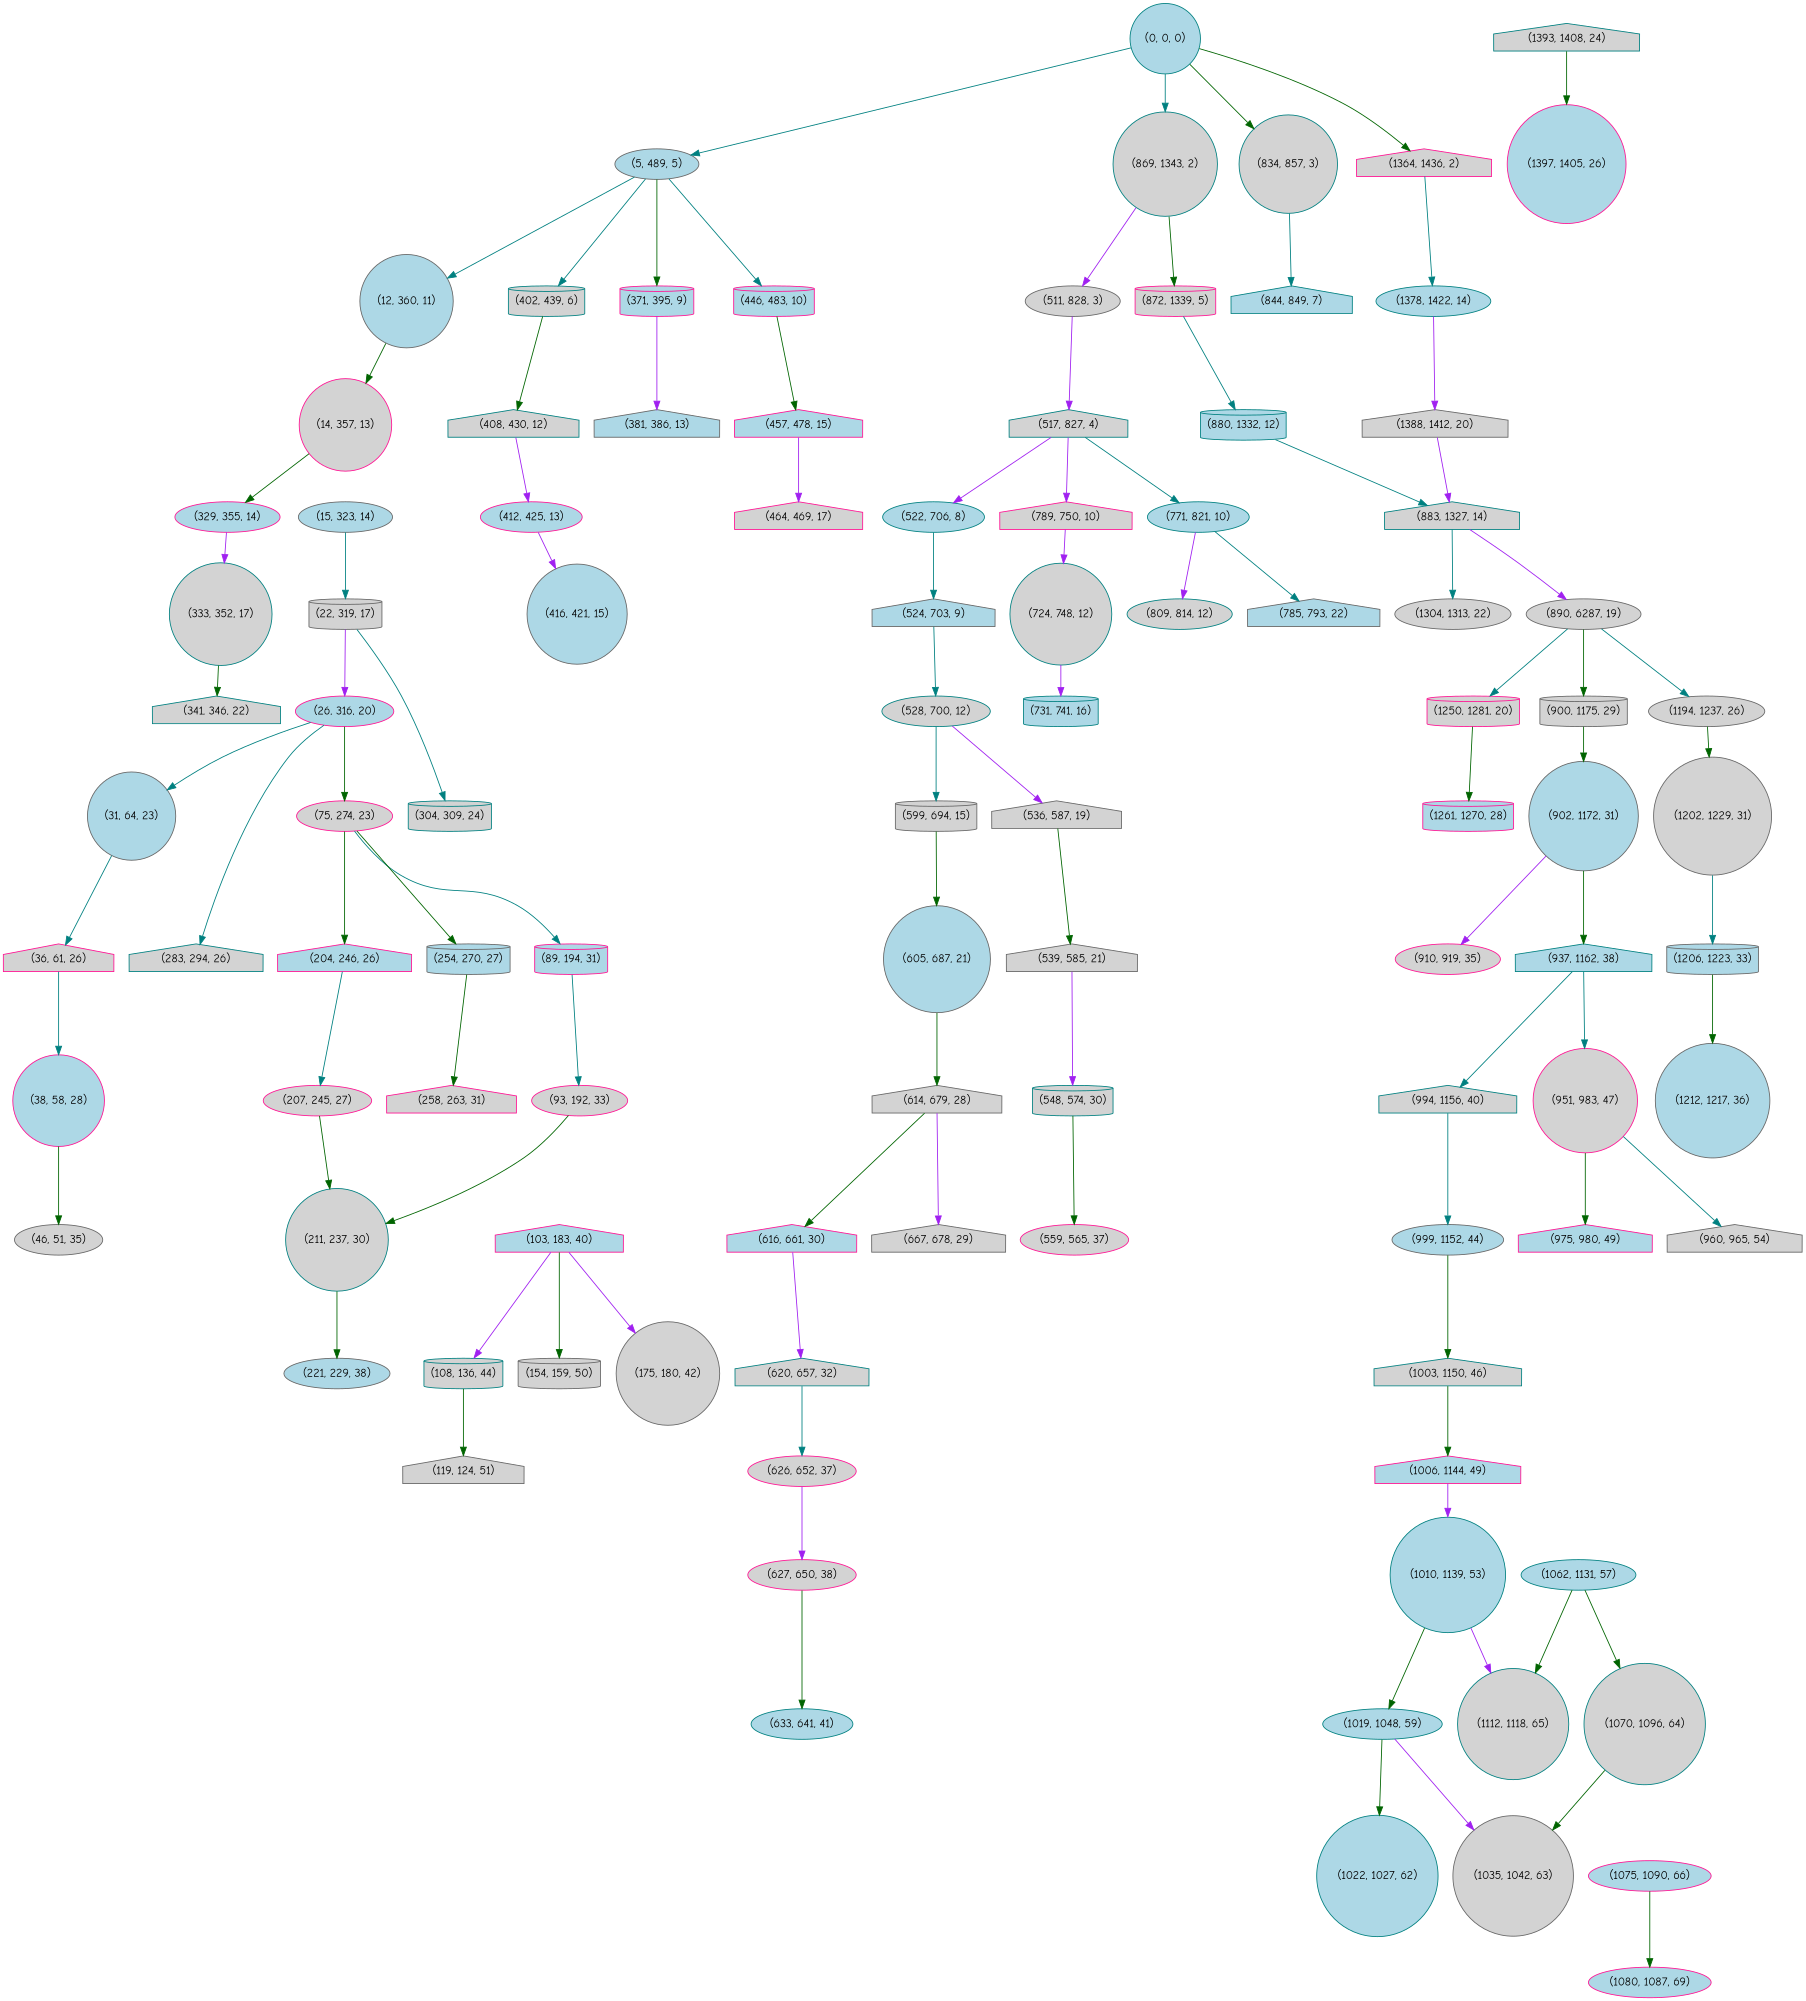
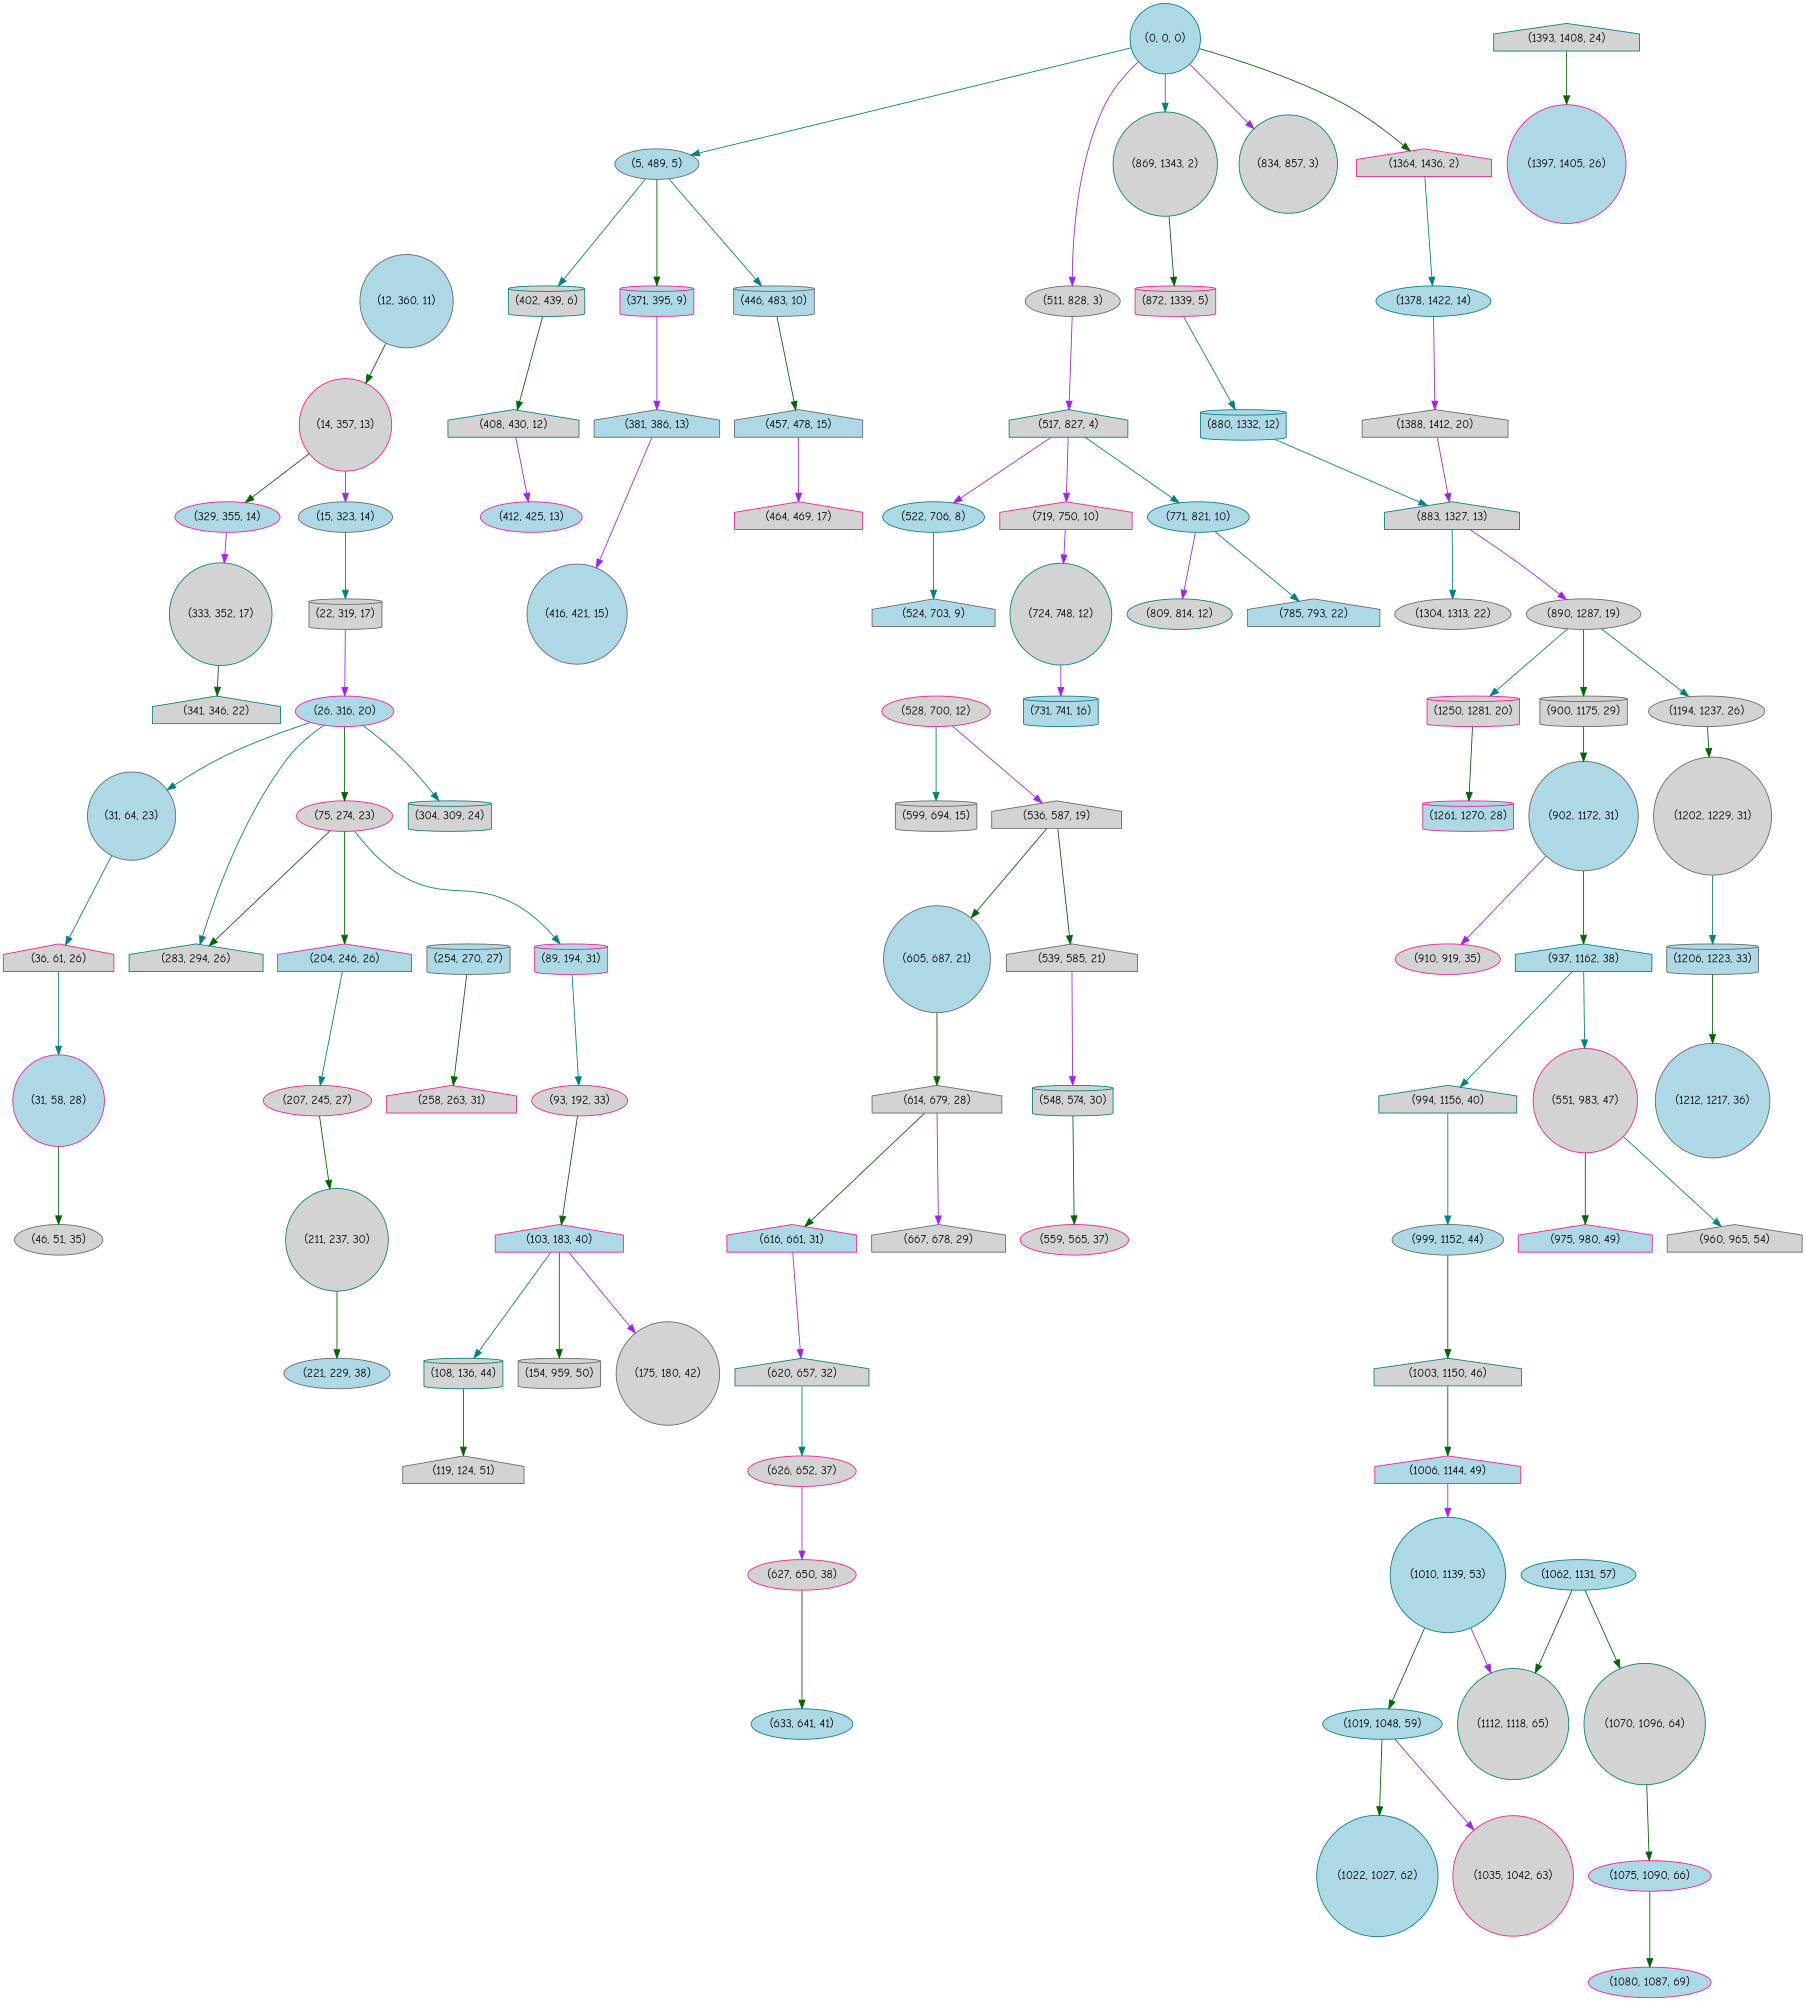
edge "(0, 0, 0)" -> "(834, 857, 3)": color darkgreen -> purple
edge "(5, 489, 5)" -> "(12, 360, 11)": removed
edge "(869, 1343, 2)" -> "(511, 828, 3)": now "(0, 0, 0)" -> "(511, 828, 3)"
node "(446, 483, 10)": color deeppink -> gray40
node "(844, 849, 7)": removed
node "(457, 478, 15)": color deeppink -> gray40
edge "(14, 357, 13)" -> "(15, 323, 14)": added
node "(789, 750, 10)": label "(789, 750, 10)" -> "(719, 750, 10)"
node "(883, 1327, 14)": label "(883, 1327, 14)" -> "(883, 1327, 13)"
edge "(412, 425, 13)" -> "(416, 421, 15)": now "(381, 386, 13)" -> "(416, 421, 15)"
node "(890, 6287, 19)": label "(890, 6287, 19)" -> "(890, 1287, 19)"
edge "(524, 703, 9)" -> "(528, 700, 12)": removed
edge "(22, 319, 17)" -> "(304, 309, 24)": now "(26, 316, 20)" -> "(304, 309, 24)"
node "(528, 700, 12)": color teal -> deeppink
edge "(599, 694, 15)" -> "(605, 687, 21)": now "(536, 587, 19)" -> "(605, 687, 21)"
edge "(75, 274, 23)" -> "(254, 270, 27)": now "(75, 274, 23)" -> "(283, 294, 26)"
node "(38, 58, 28)": label "(38, 58, 28)" -> "(31, 58, 28)"
node "(951, 983, 47)": label "(951, 983, 47)" -> "(551, 983, 47)"
edge "(93, 192, 33)" -> "(211, 237, 30)": now "(93, 192, 33)" -> "(103, 183, 40)"
node "(616, 661, 30)": label "(616, 661, 30)" -> "(616, 661, 31)"
edge "(103, 183, 40)" -> "(108, 136, 44)": color purple -> teal
node "(154, 159, 50)": label "(154, 159, 50)" -> "(154, 959, 50)"
edge "(1070, 1096, 64)" -> "(1035, 1042, 63)": now "(1070, 1096, 64)" -> "(1075, 1090, 66)"
node "(1035, 1042, 63)": color gray40 -> deeppink
